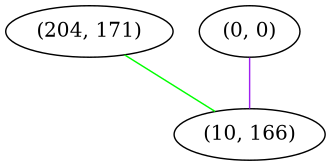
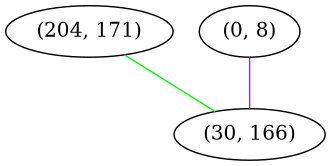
node "(0, 0)": label "(0, 0)" -> "(0, 8)"
node "(10, 166)": label "(10, 166)" -> "(30, 166)"
